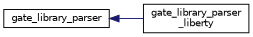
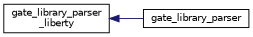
edge "gate_library_parser _liberty" -> "gate_library_parser": reversed
